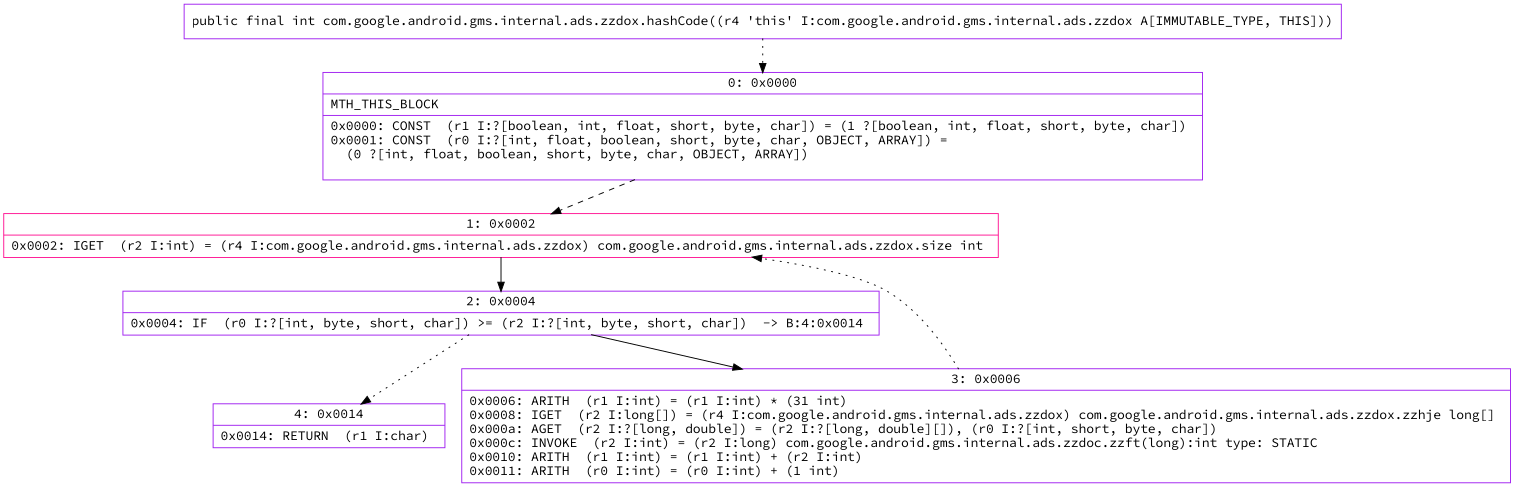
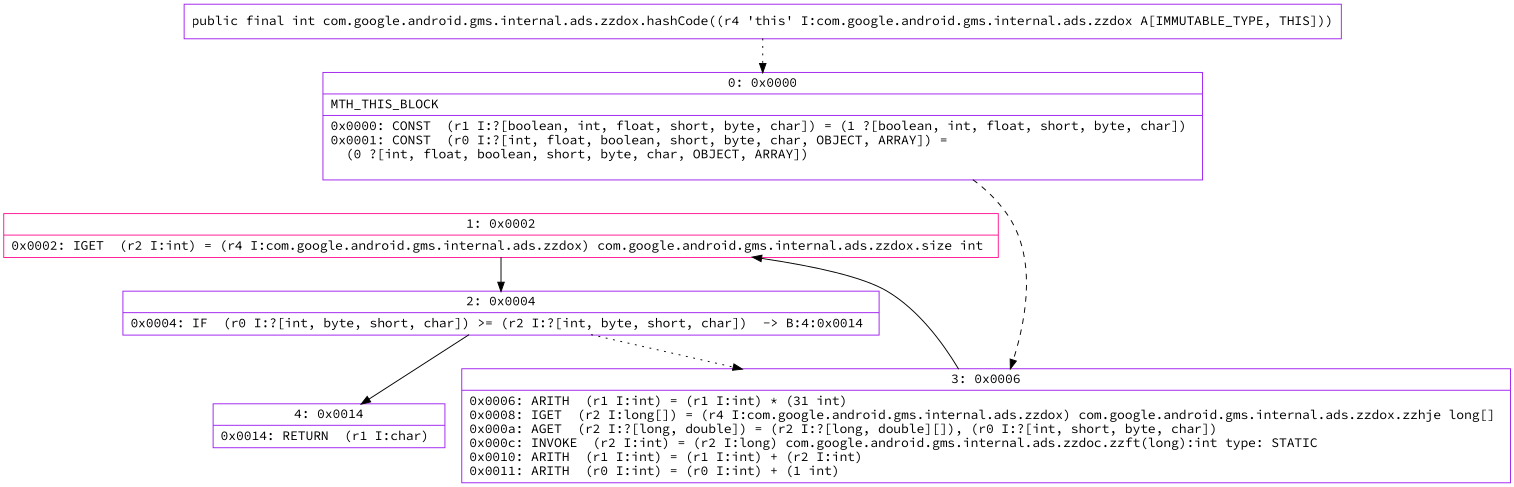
edge "0: 0x0000" -> "1: 0x0002": now "0: 0x0000" -> "3: 0x0006"
edge "3: 0x0006" -> "1: 0x0002": style dotted -> solid
edge "2: 0x0004" -> "3: 0x0006": style solid -> dotted
edge "2: 0x0004" -> "4: 0x0014": style dotted -> solid
